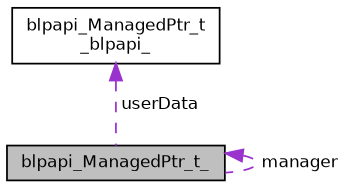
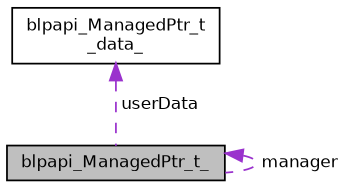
node "blpapi_ManagedPtr_t _blpapi_": label "blpapi_ManagedPtr_t _blpapi_" -> "blpapi_ManagedPtr_t _data_"
